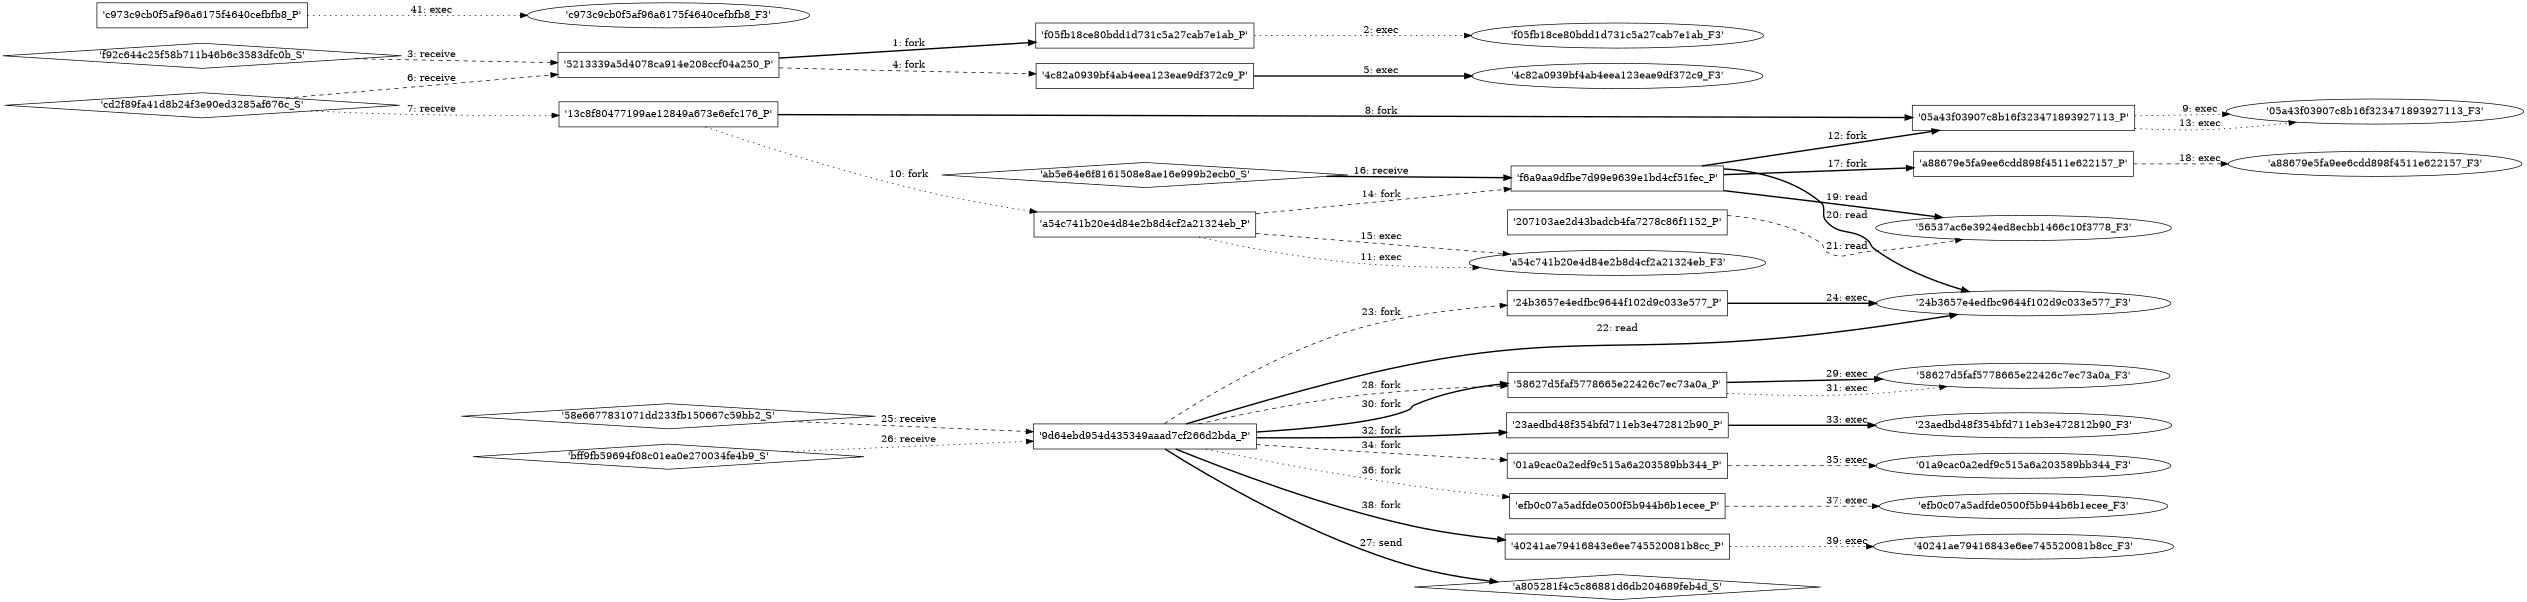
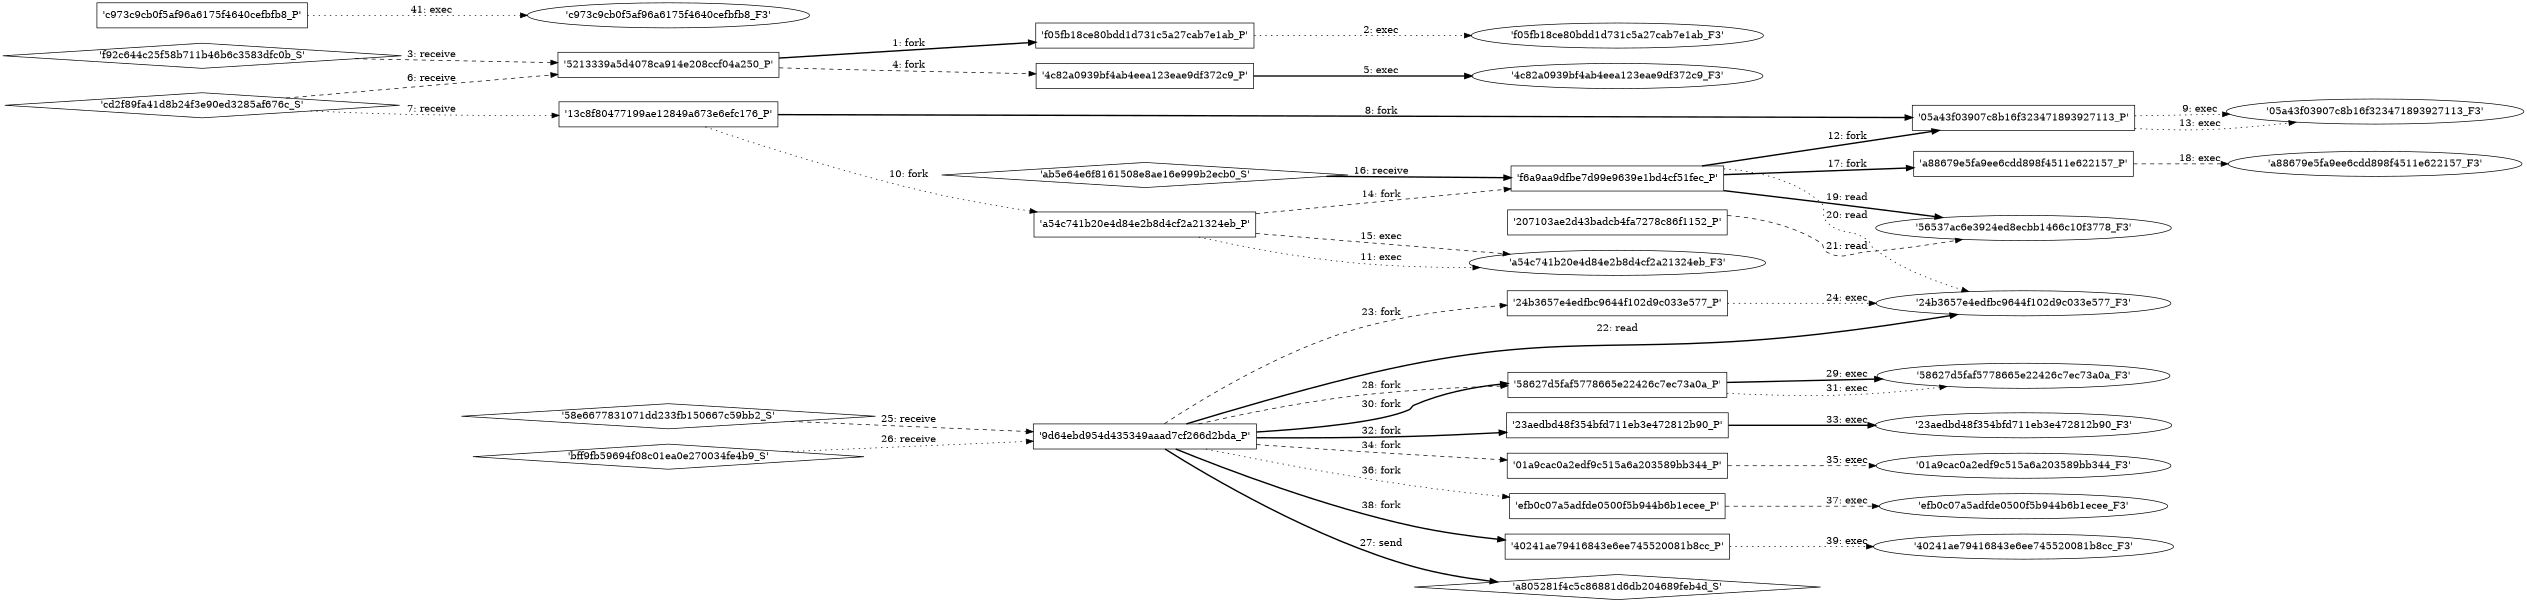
edge "'f6a9aa9dfbe7d99e9639e1bd4cf51fec_P'" -> "'24b3657e4edfbc9644f102d9c033e577_F3'": style bold -> dotted
edge "'24b3657e4edfbc9644f102d9c033e577_P'" -> "'24b3657e4edfbc9644f102d9c033e577_F3'": style bold -> dotted
